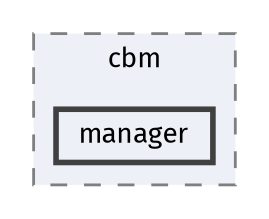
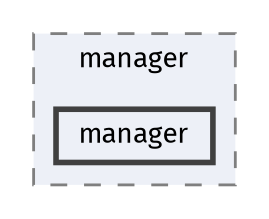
cluster "cbm": label "cbm" -> "manager"
